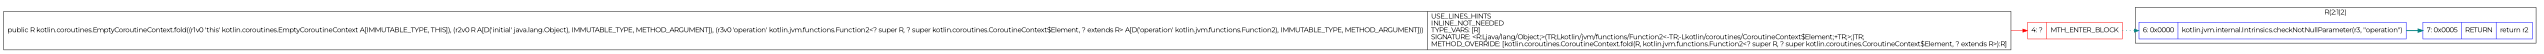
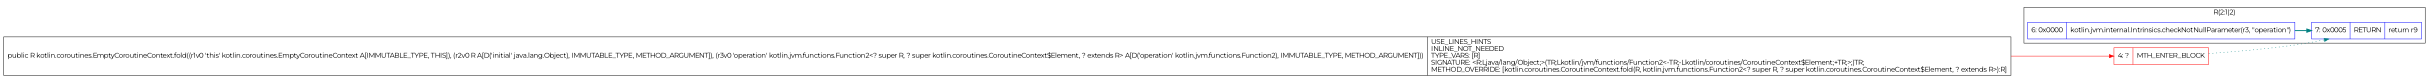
node "7: 0x0005": text "return r2" -> "return r9"
edge "4: ?" -> "6: 0x0000": now "4: ?" -> "7: 0x0005"
